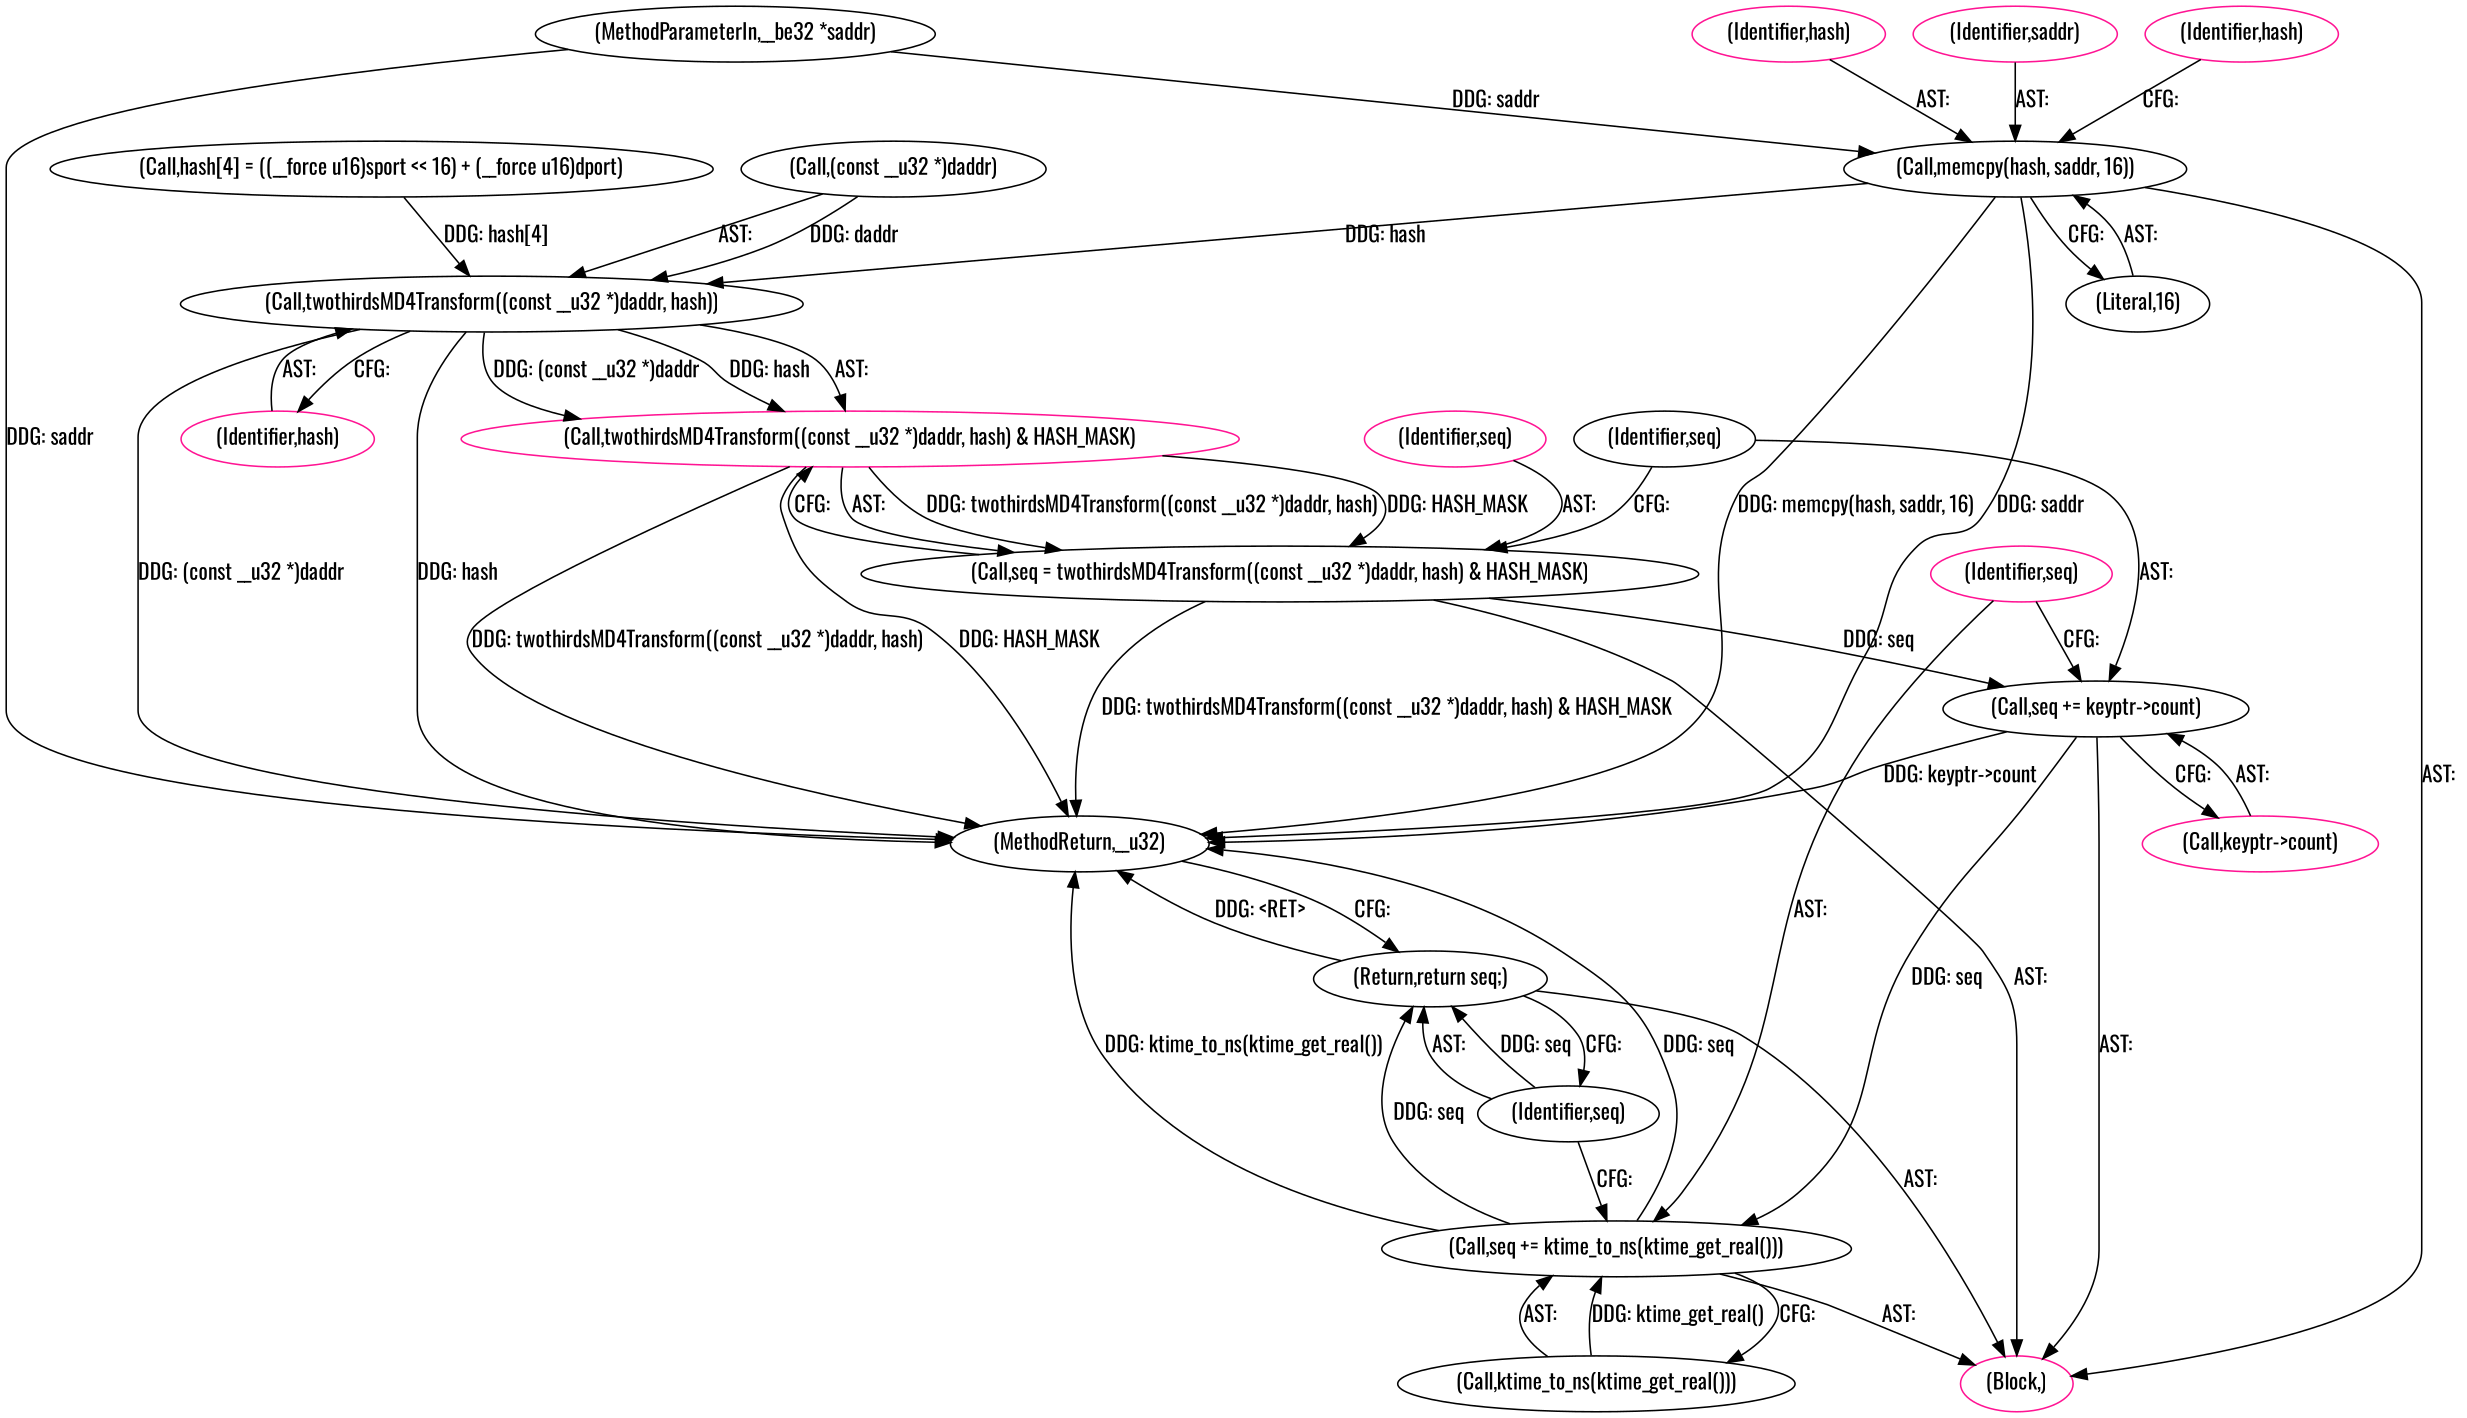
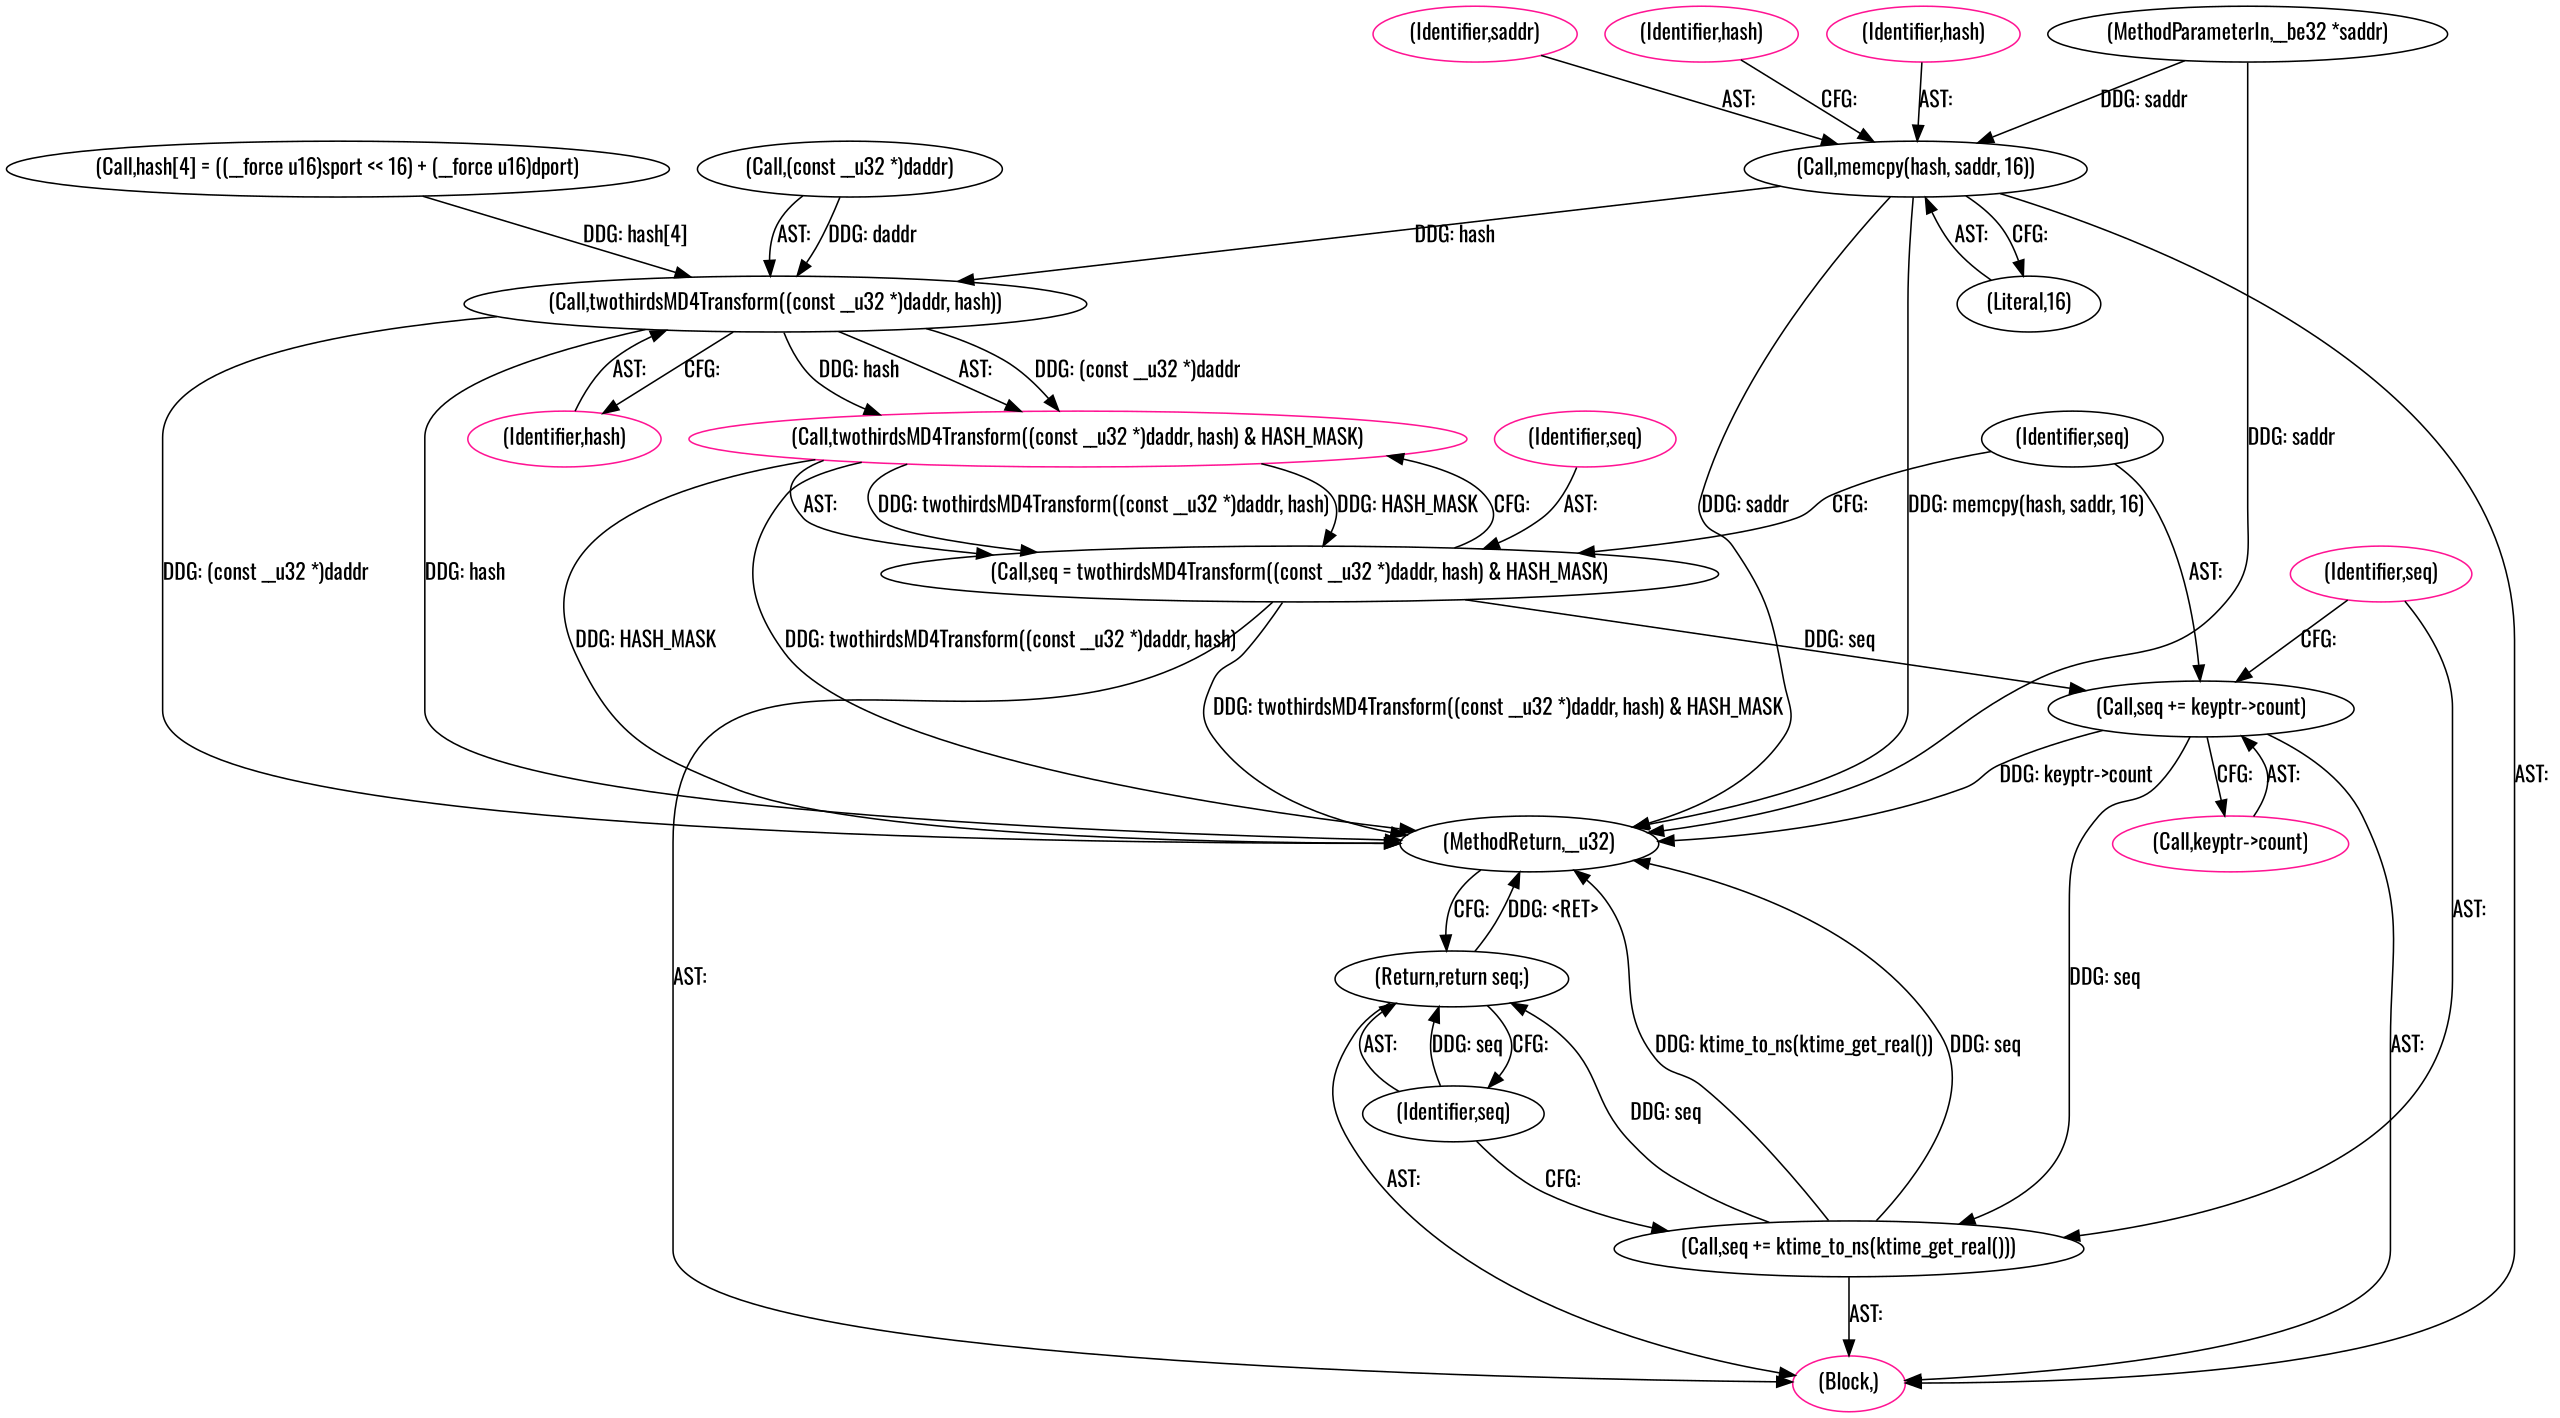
node "(Call,ktime_to_ns(ktime_get_real()))": removed
